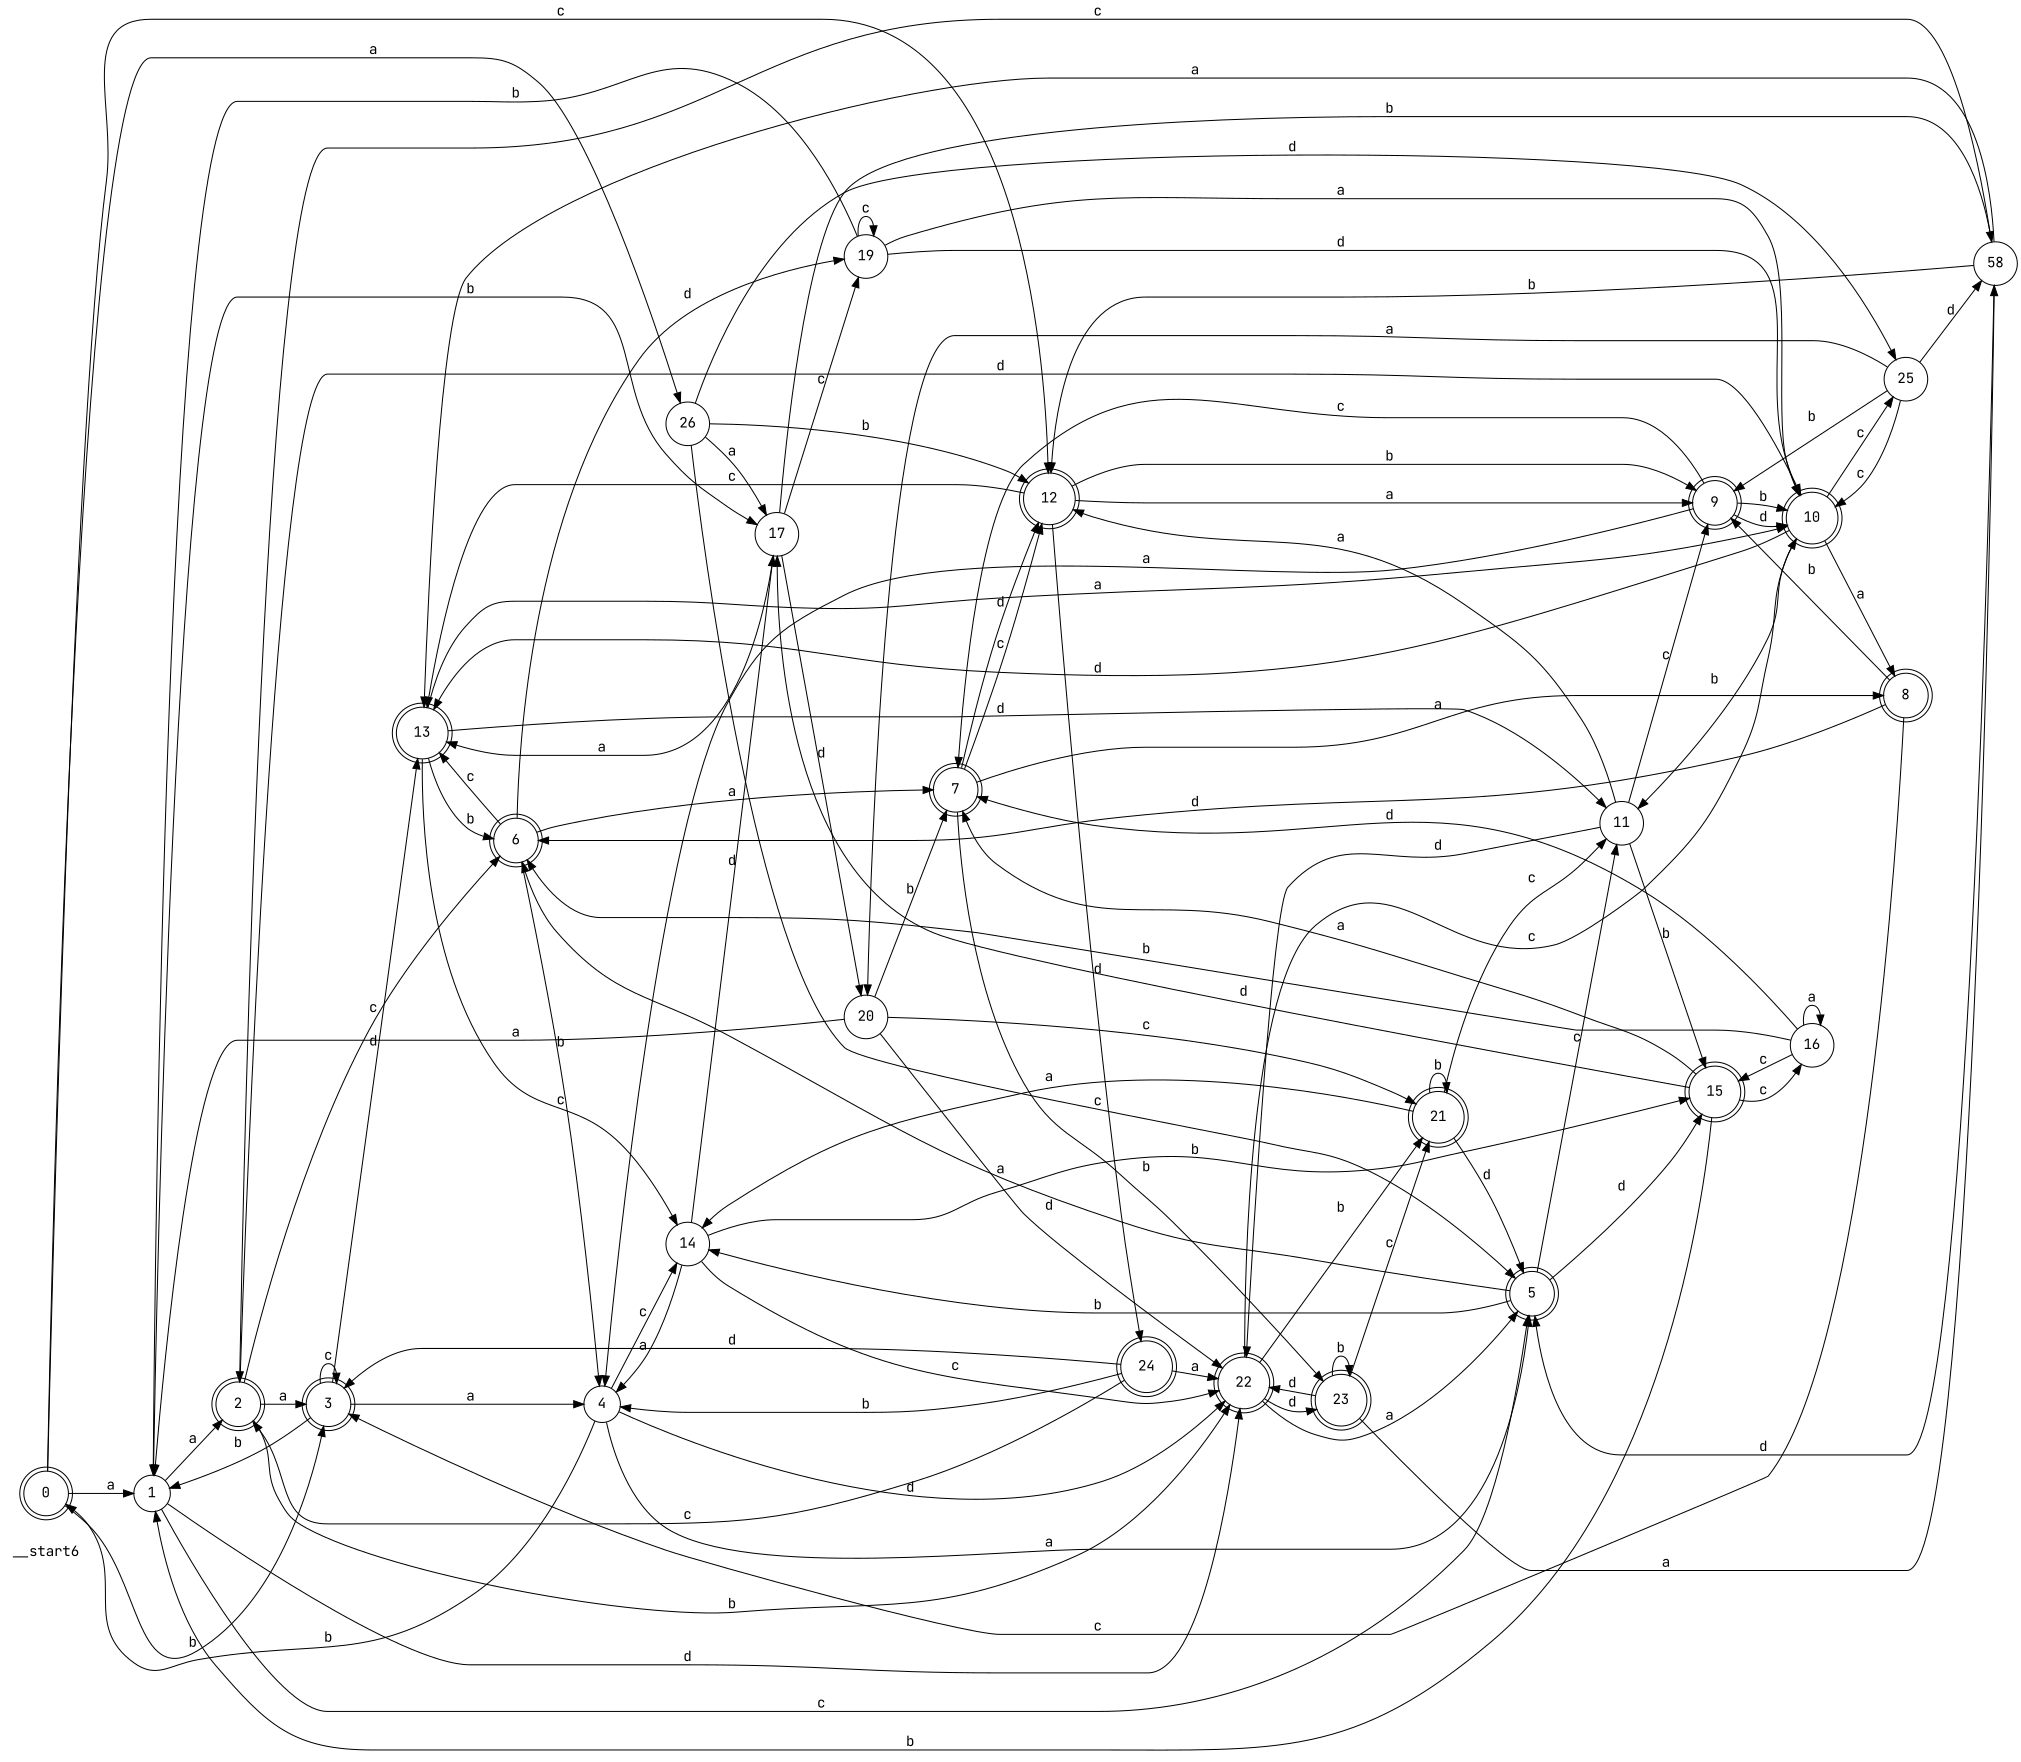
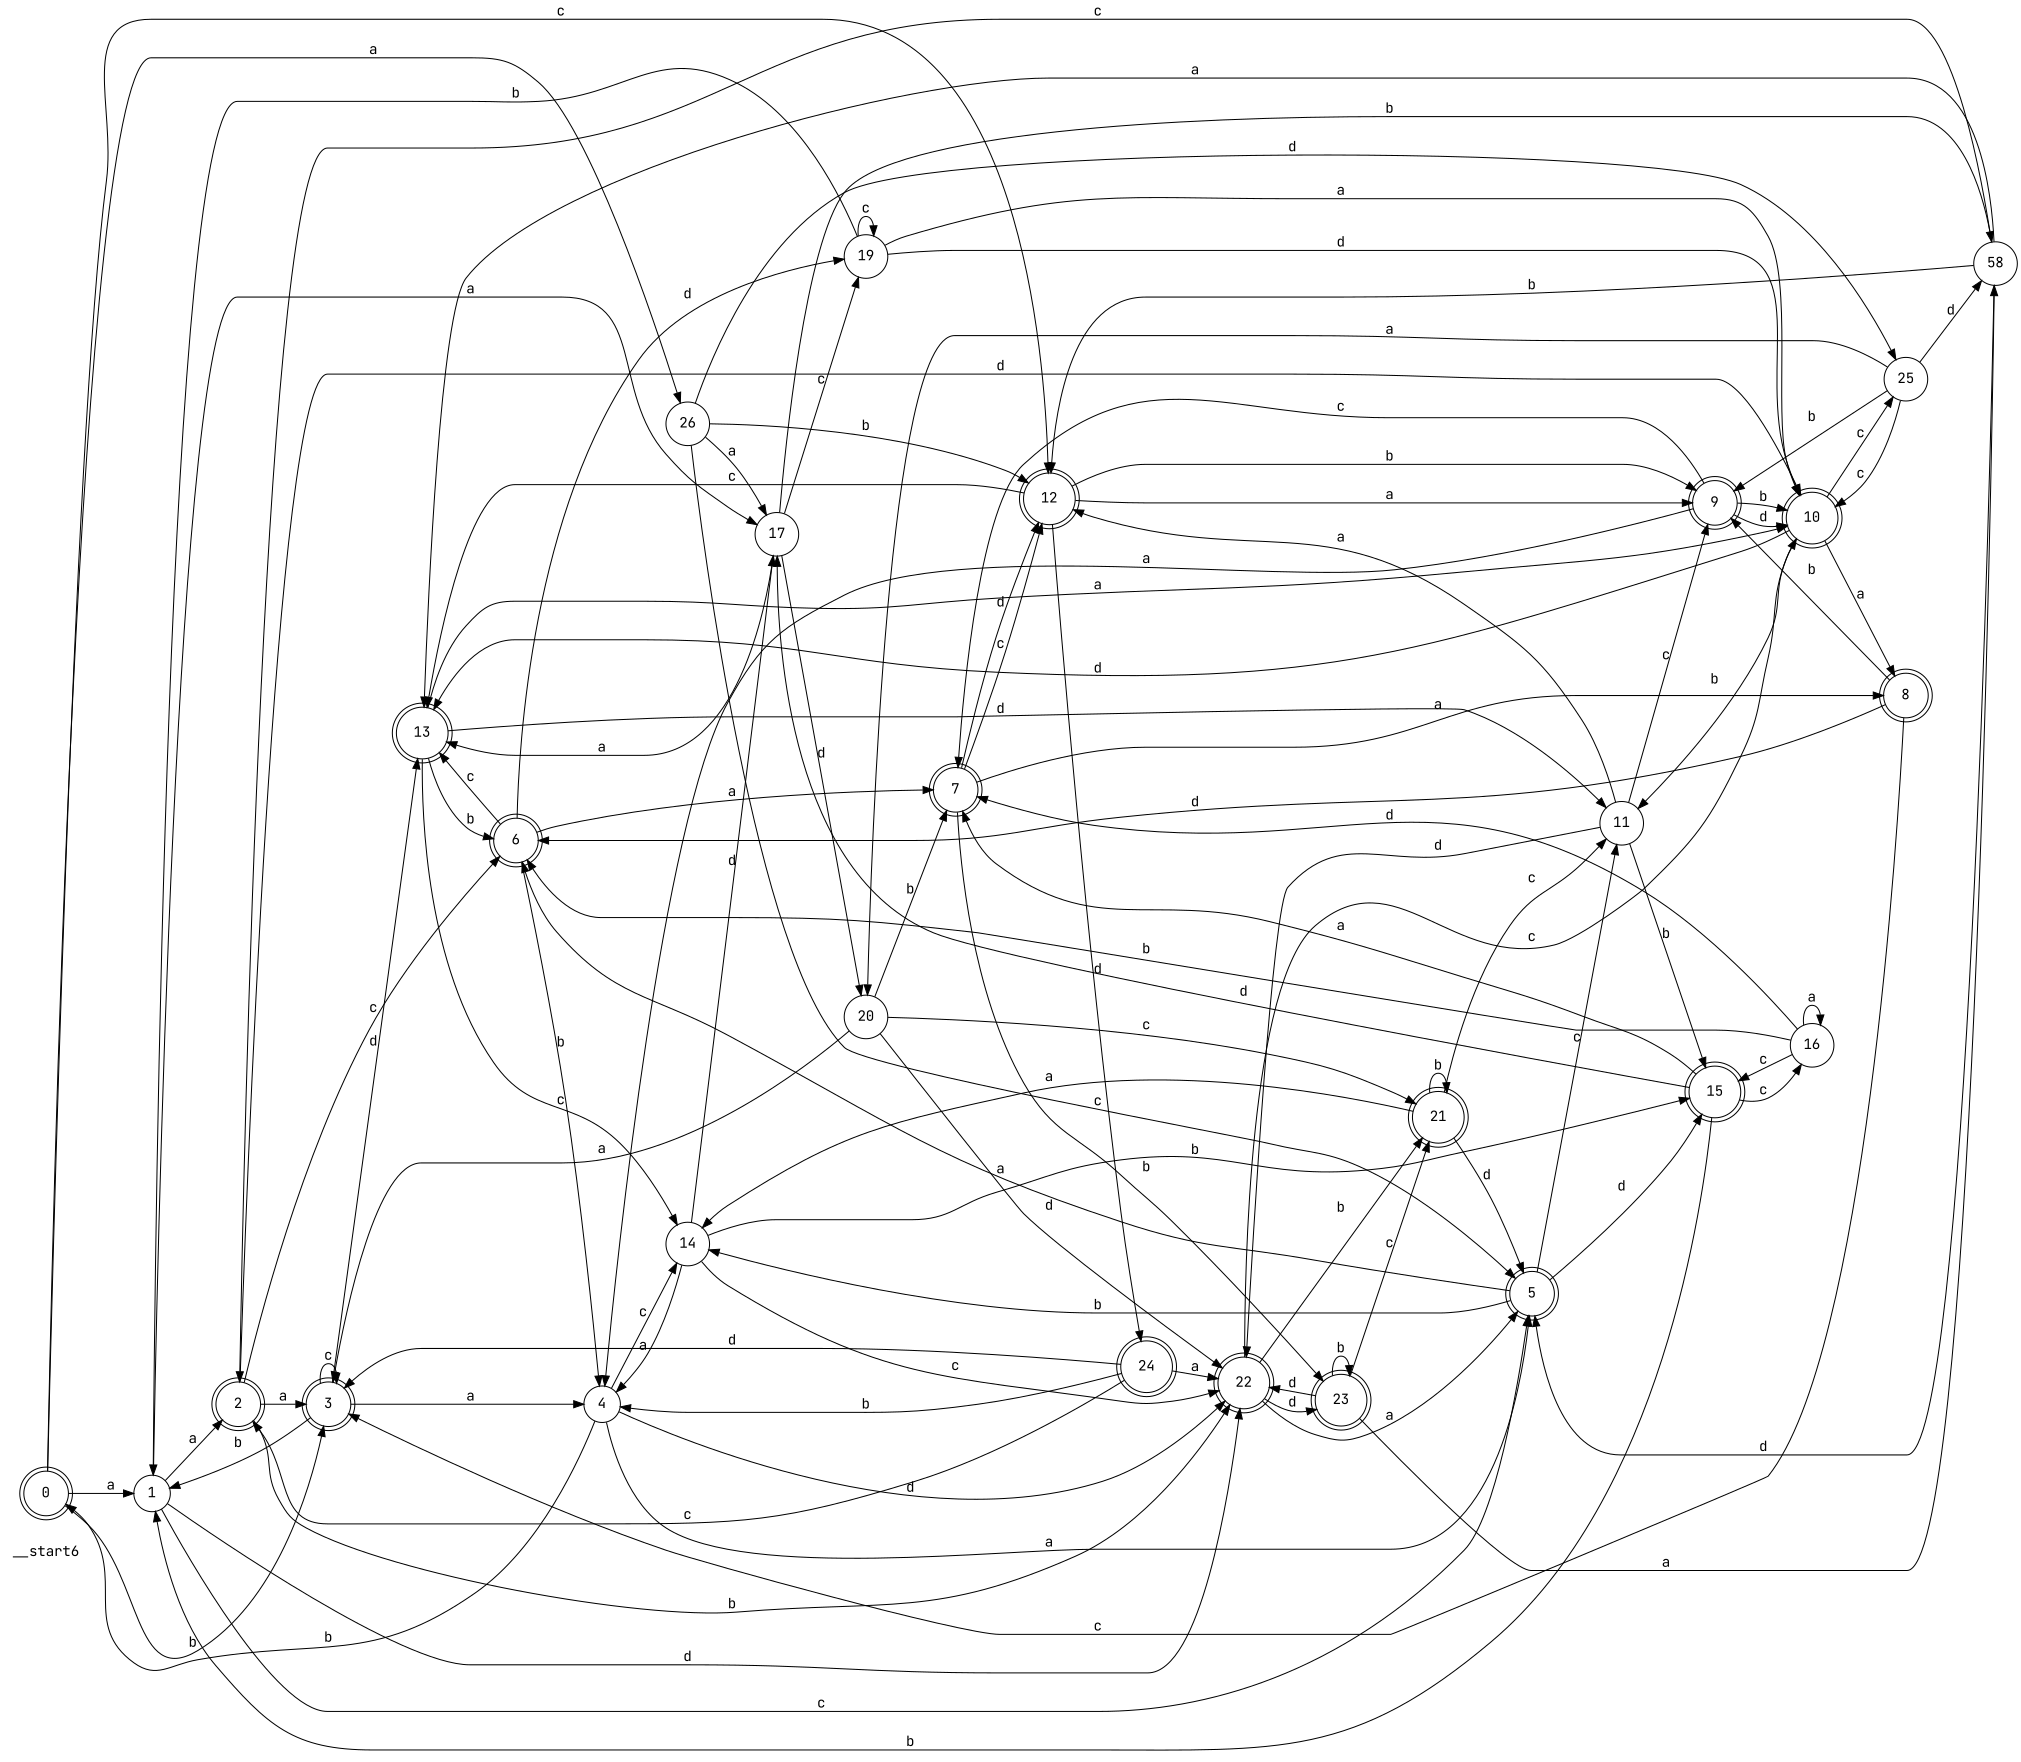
edge "1" -> "17": label "b" -> "a"
edge "20" -> "1": now "20" -> "3"
